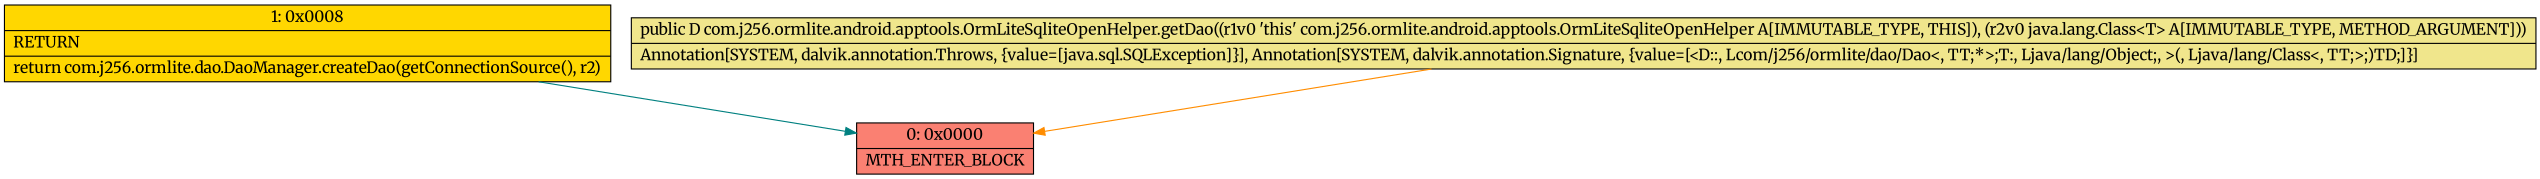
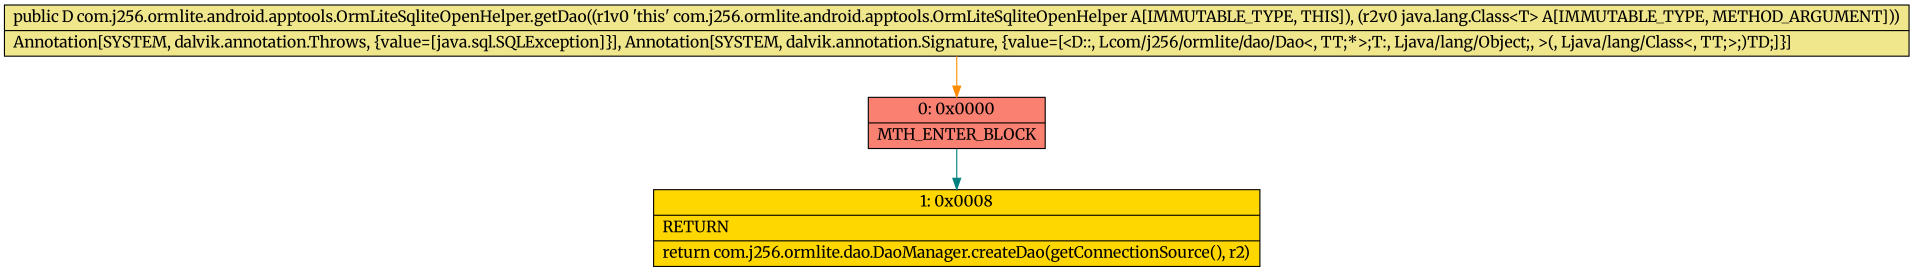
edge "1: 0x0008" -> "0: 0x0000": reversed
